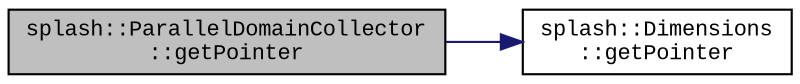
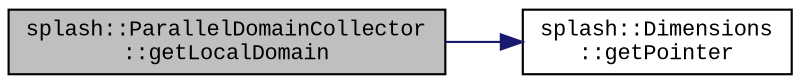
node "splash::ParallelDomainCollector ::getPointer": label "splash::ParallelDomainCollector ::getPointer" -> "splash::ParallelDomainCollector ::getLocalDomain"
